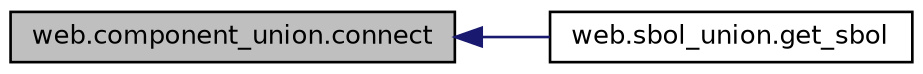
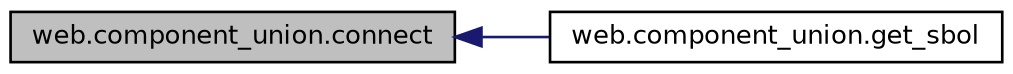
node "web.sbol_union.get_sbol": label "web.sbol_union.get_sbol" -> "web.component_union.get_sbol"
